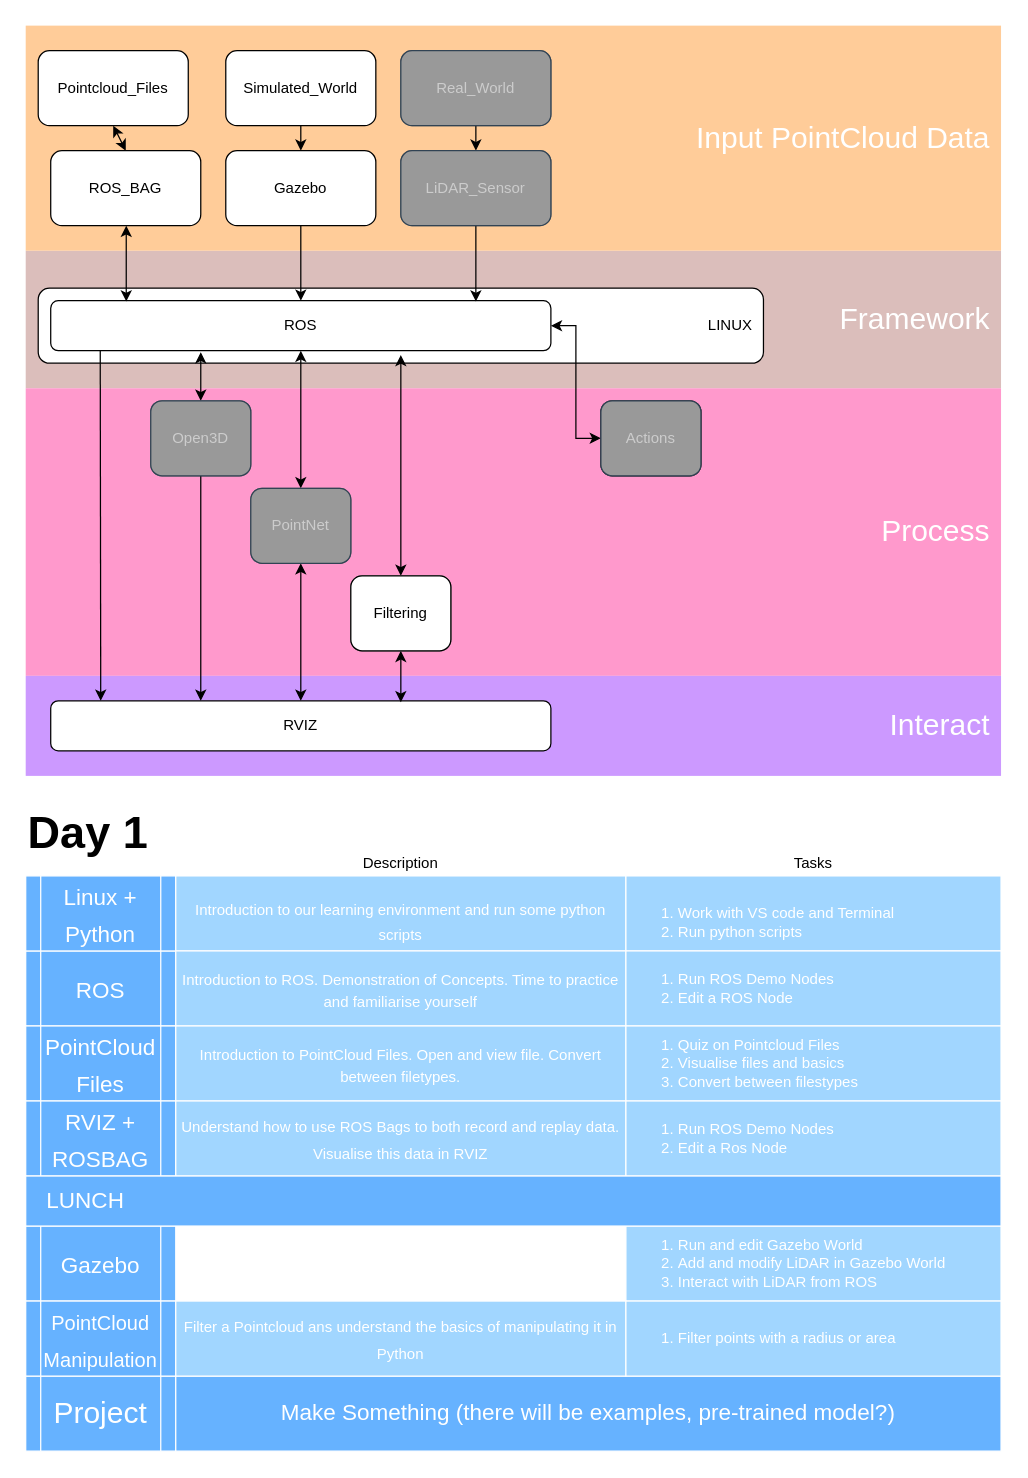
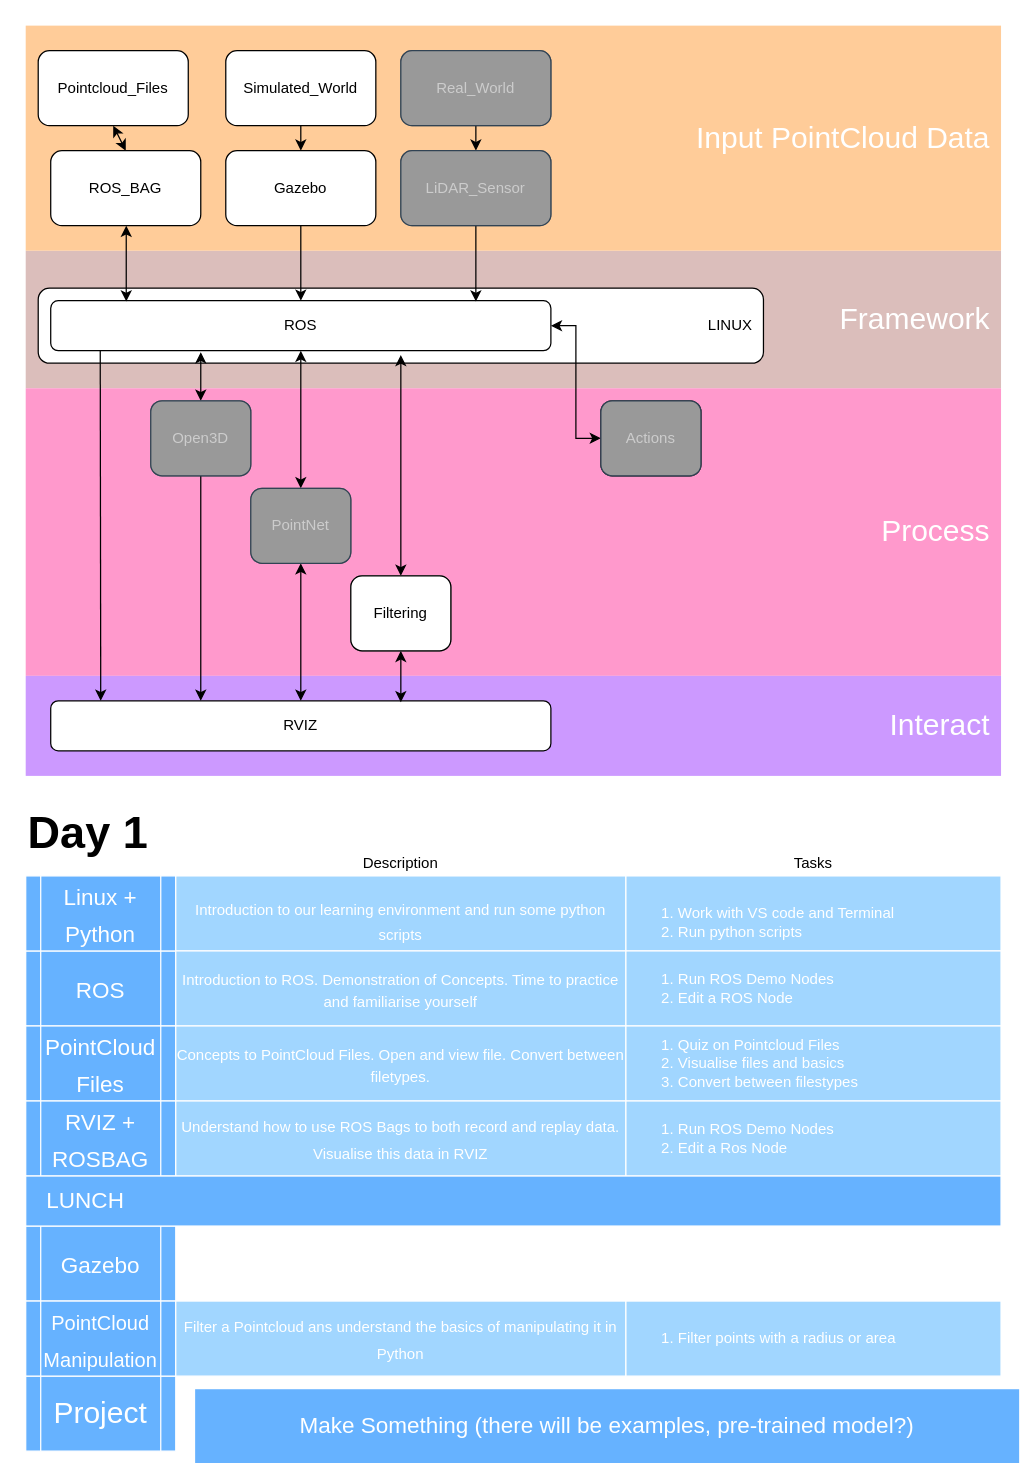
node "Introduction to PointCloud Files. Open and view file. Convert between filetypes.": label "Introduction to PointCloud Files. Open and view file. Convert between filetypes." -> "Concepts to PointCloud Files. Open and view file. Convert between filetypes."
node "Run and edit Gazebo World Add and modify LiDAR in Gazebo World Interact with LiDAR from ROS": removed
node "Make Something (there will be examples, pre-trained model?)": moved (588, 1413) -> (607, 1426)
